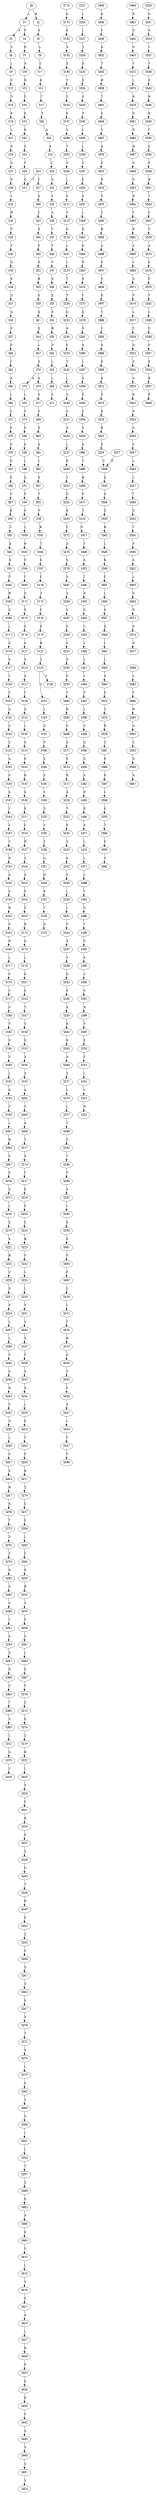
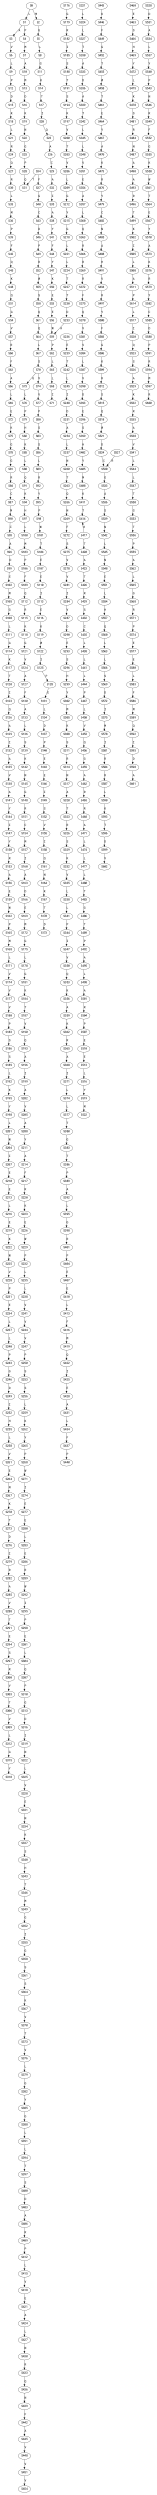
edge "S233" -> "S236": now "S233" -> "S59"
edge "S414" -> "S417": reversed
edge "S577" -> "S580": added, label "E"
edge "S125" -> "S131": now "S128" -> "S131"
